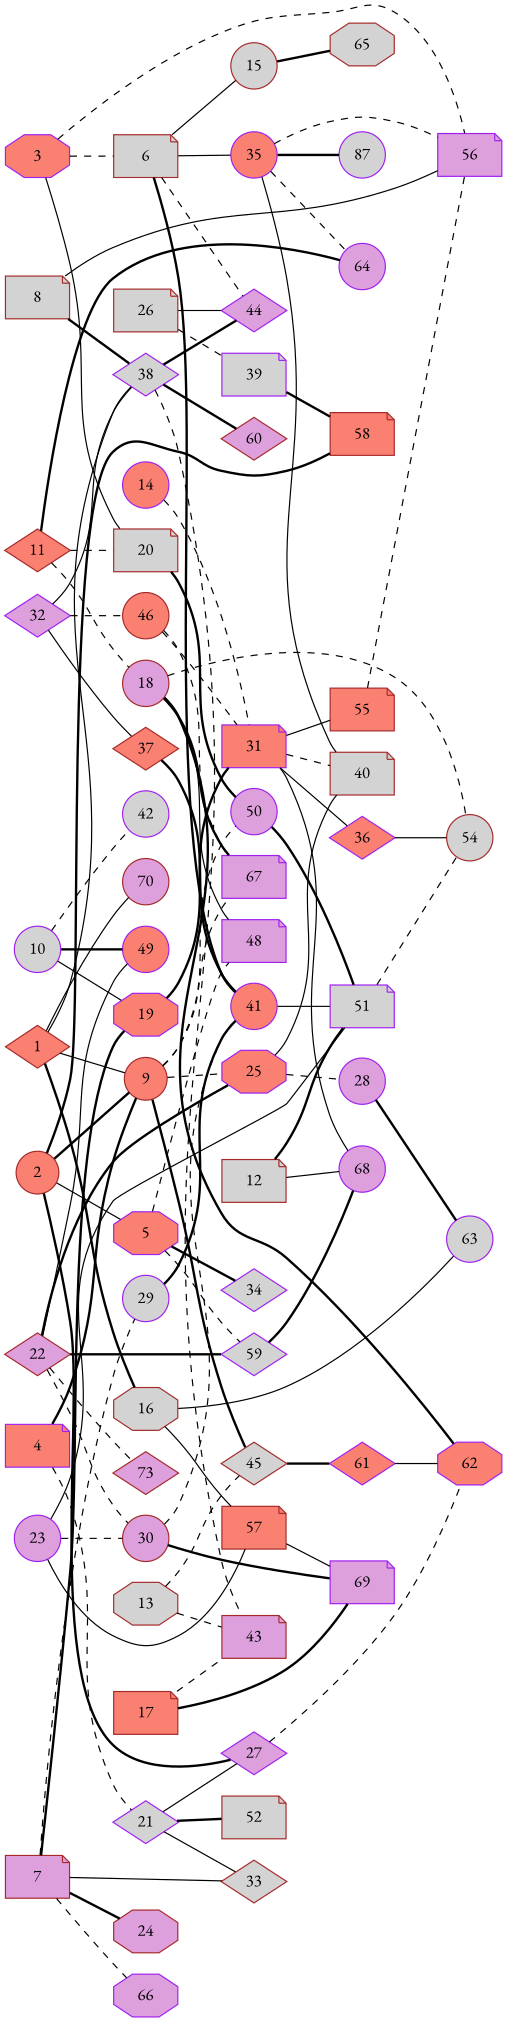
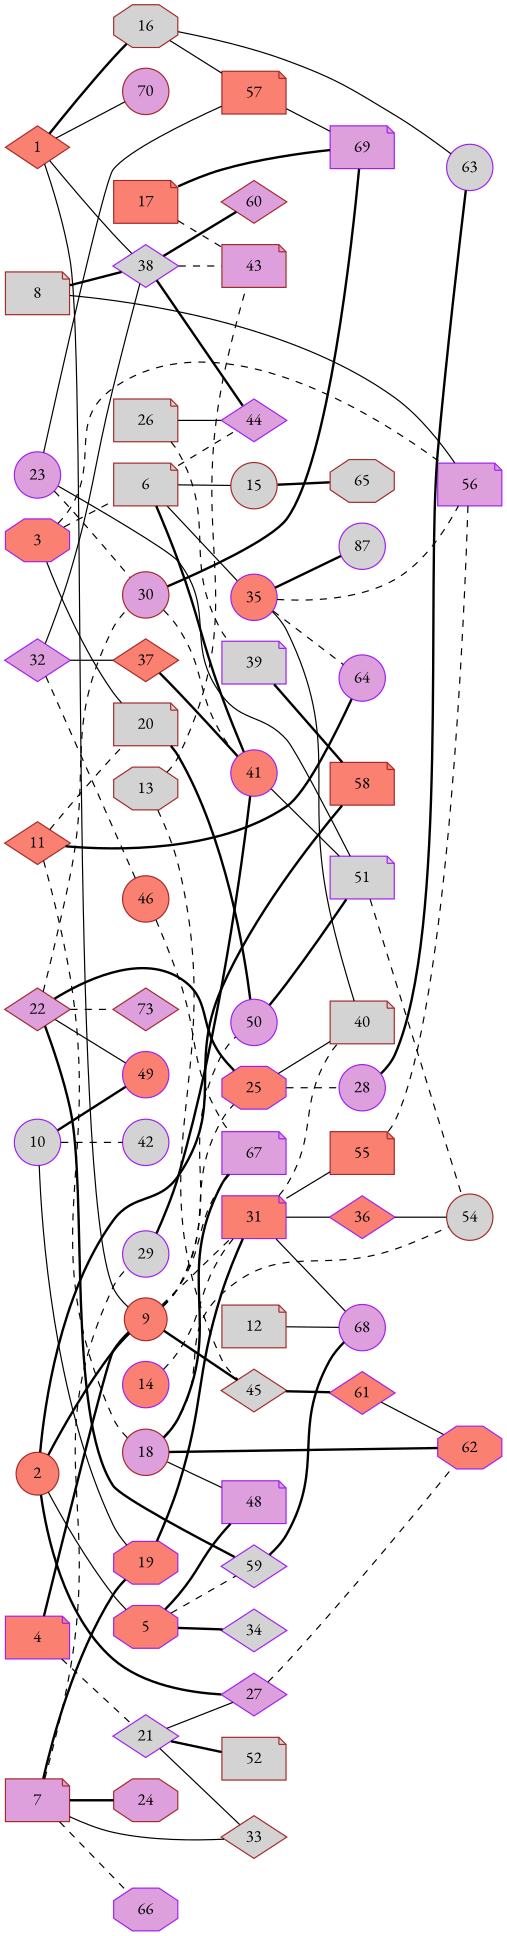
edge "46" -- "31": now "9" -- "31"
edge "51" -- "12": removed
edge "48" -- "5": style dashed -> bold
